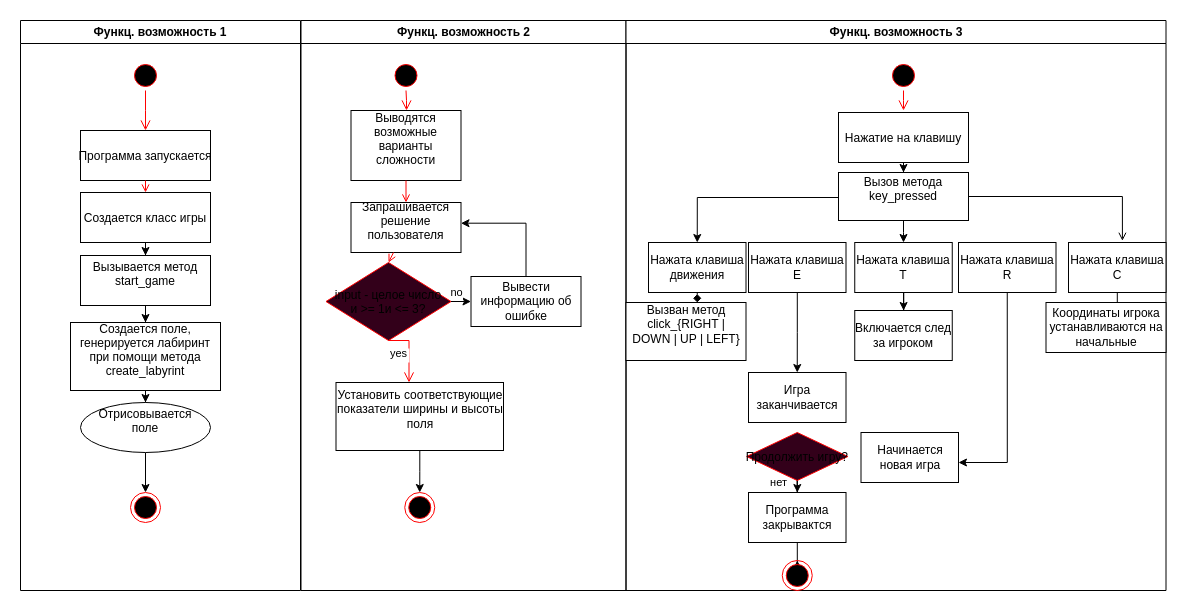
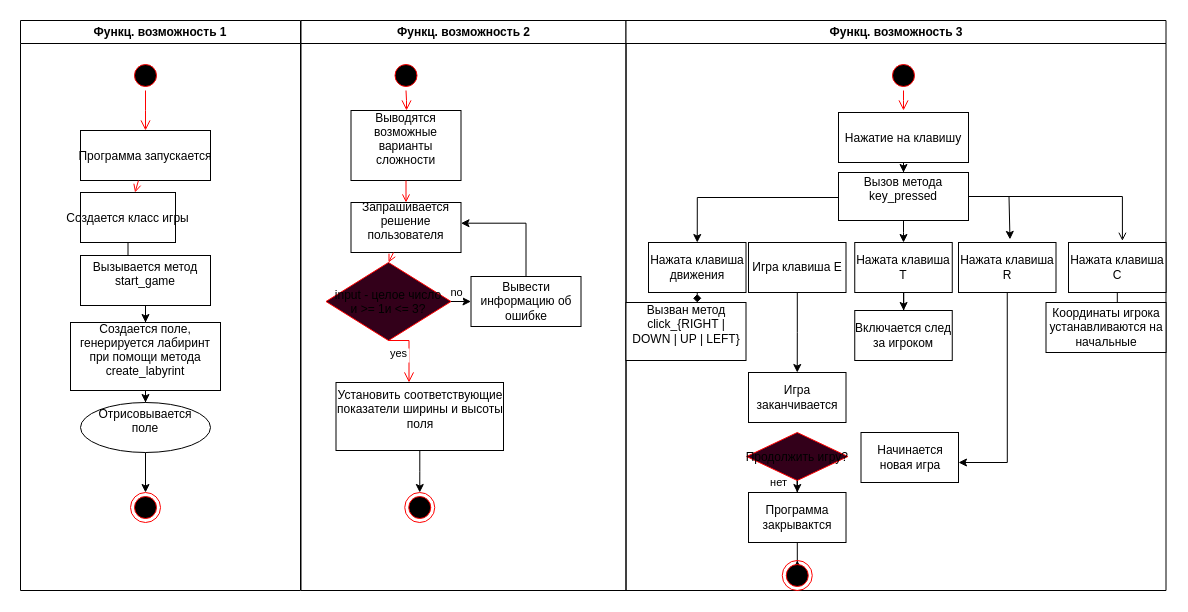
edge "Вызов метода key_pressed" -> "Нажата клавиша R": added
node "Создается класс игры": size 130x50 -> 95x50
node "Нажата клавиша E": label "Нажата клавиша E" -> "Игра клавиша E"
